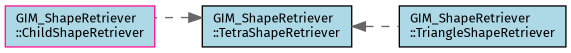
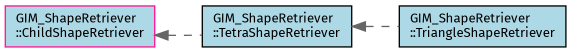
edge "GIM_ShapeRetriever ::ChildShapeRetriever" -> "GIM_ShapeRetriever ::TetraShapeRetriever": reversed
